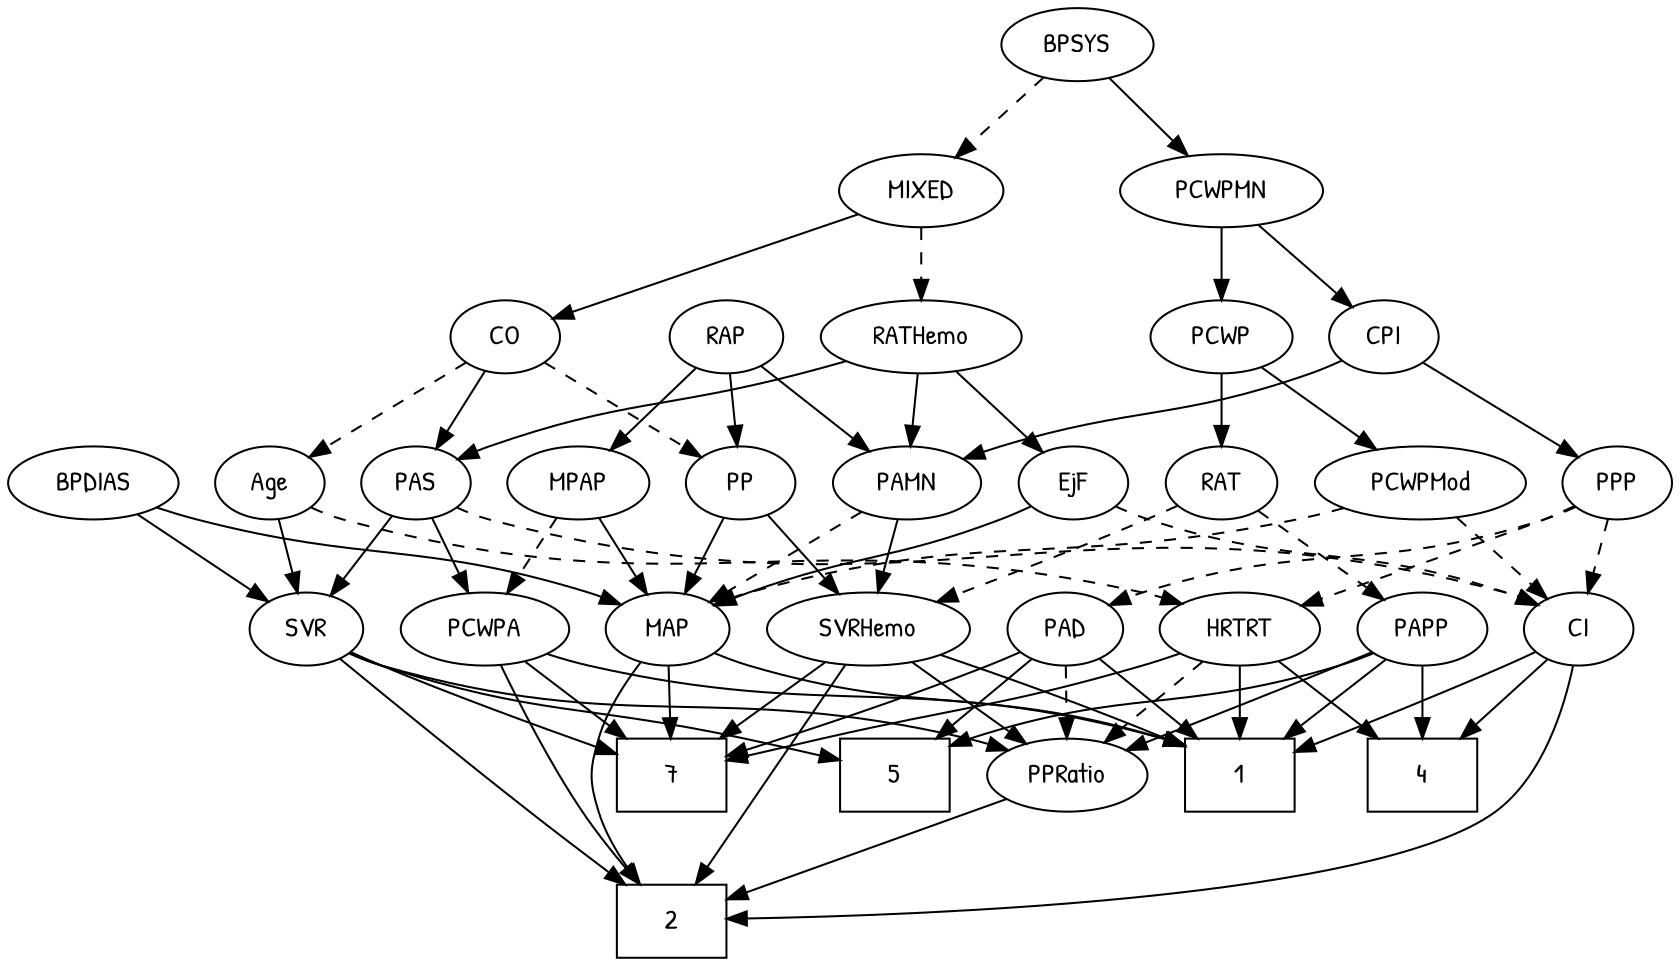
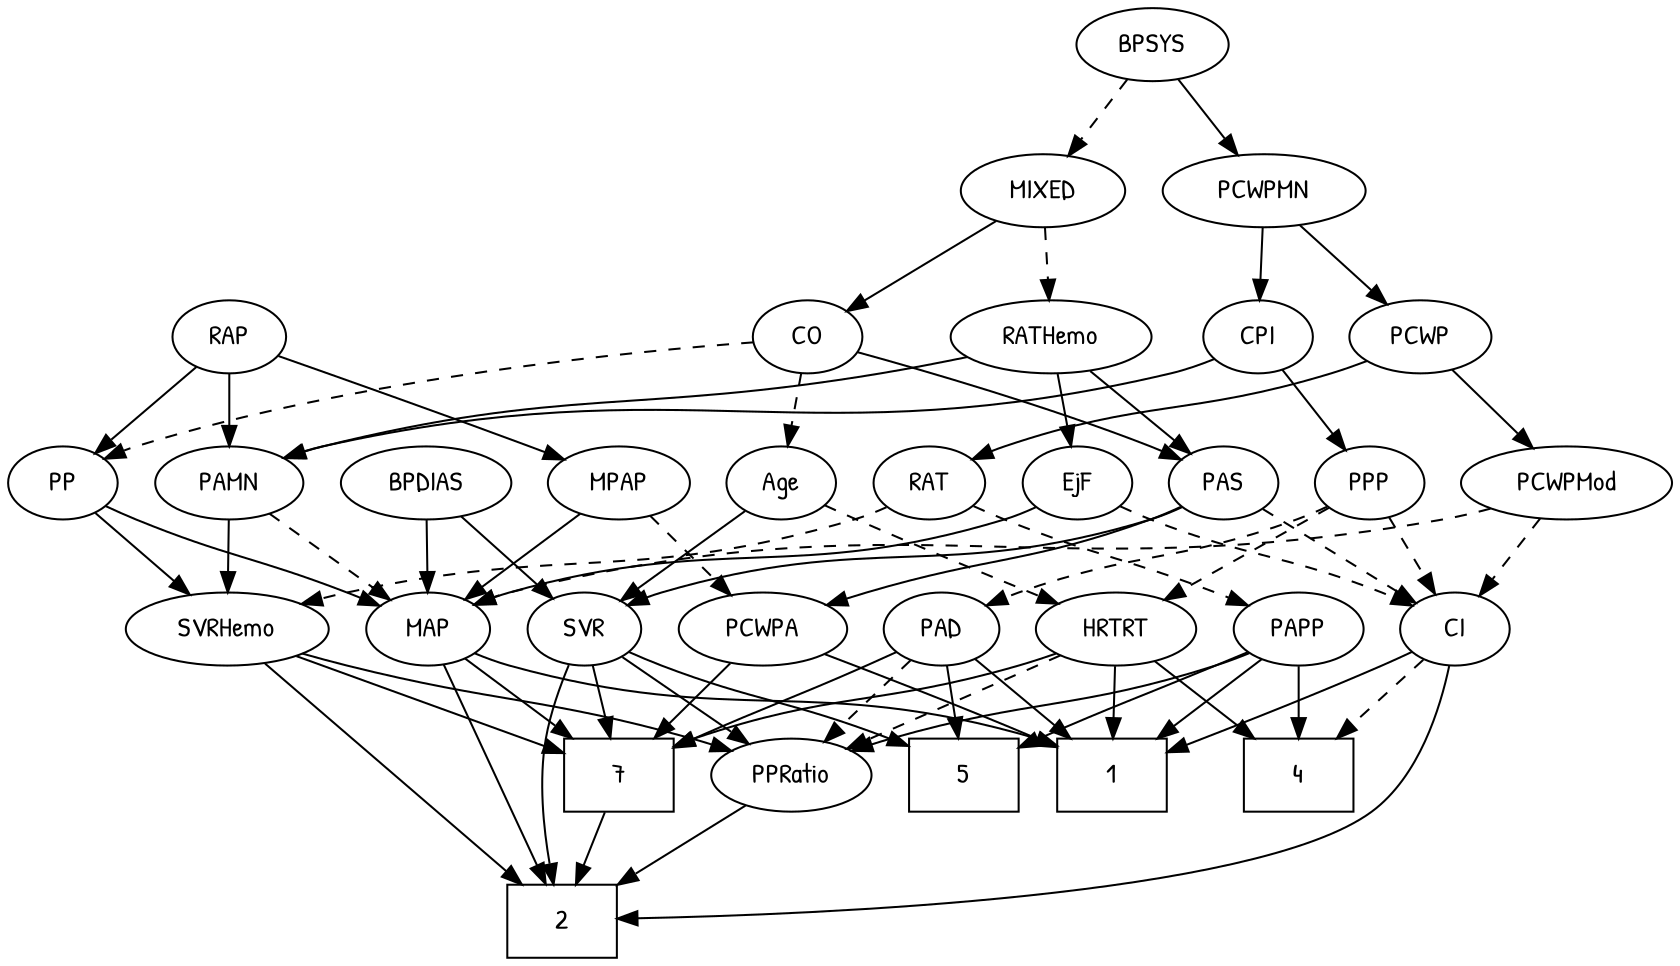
edge "CI" -> "4": style solid -> dashed
edge "SVRHemo" -> "1": removed
edge "PCWPA" -> "2": now "7" -> "2"
